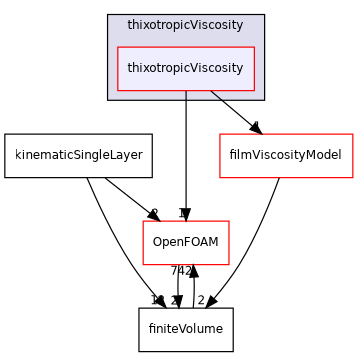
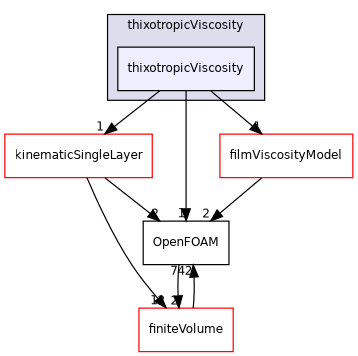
node "thixotropicViscosity": color red -> black
edge "thixotropicViscosity" -> "kinematicSingleLayer": added
node "kinematicSingleLayer": color black -> red
edge "filmViscosityModel" -> "finiteVolume": now "filmViscosityModel" -> "OpenFOAM"
node "OpenFOAM": color red -> black
node "finiteVolume": color black -> red
